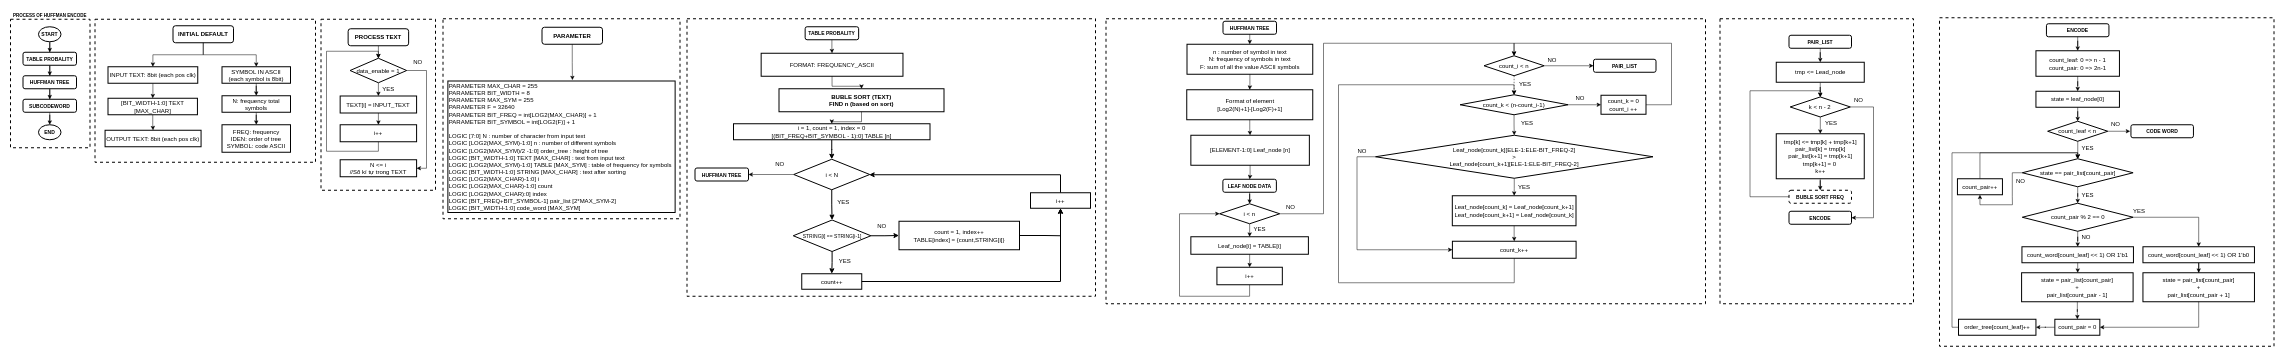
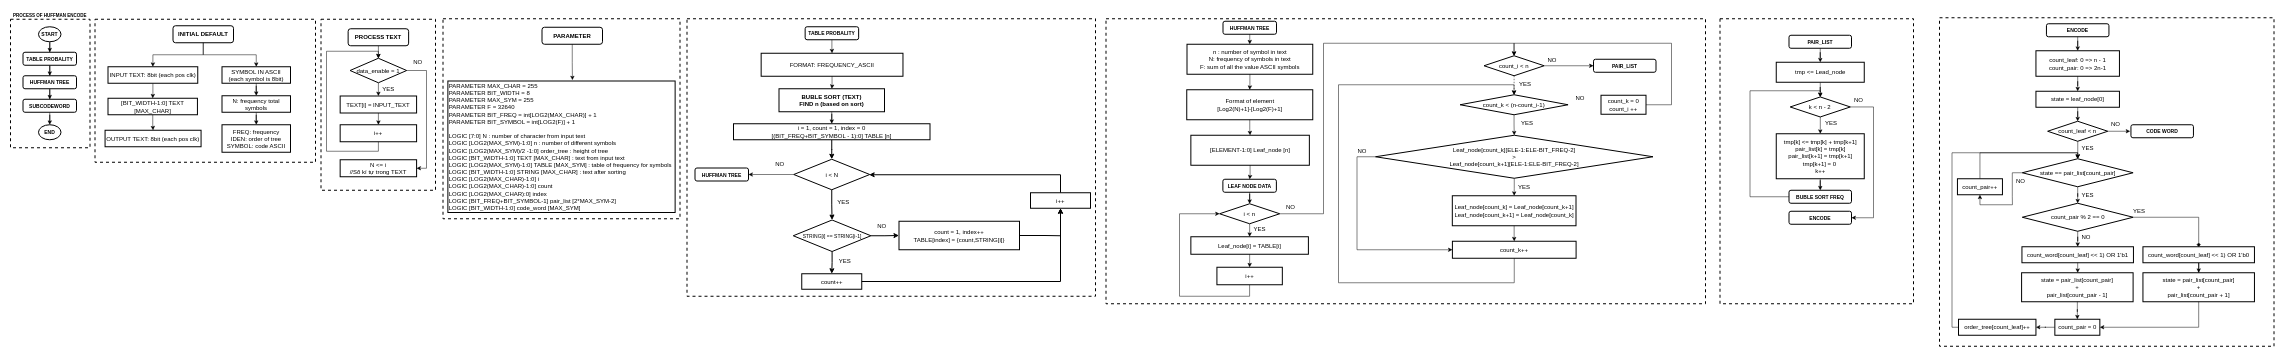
node "BUBLE SORT (TEXT) FIND n (based on sort)": size 165x23 -> 106x23
edge "count_k < (n-count_i-1)" -> "count_k = 0 count_i ++": removed
node "BUBLE SORT FREQ": style dashed -> solid
edge "count_pair % 2 == 0" -> "count_word[count_leaf] << 1) OR 1'b0": arrowhead classic -> diamond
